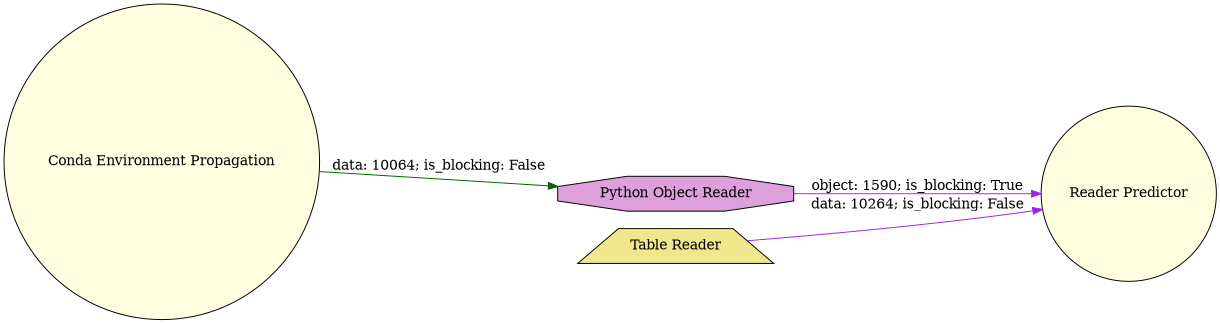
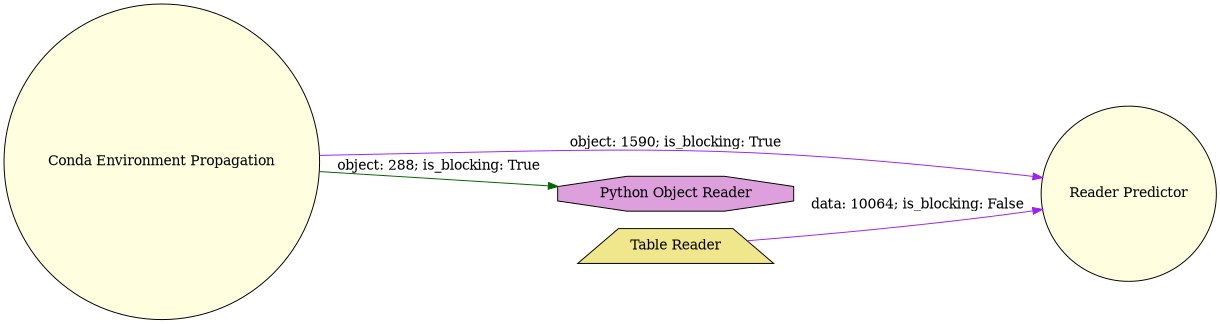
edge "Conda Environment Propagation" -> "Python Object Reader": label "data: 10064; is_blocking: False" -> "object: 288; is_blocking: True"
edge "Python Object Reader" -> "Reader Predictor": now "Conda Environment Propagation" -> "Reader Predictor"
edge "Table Reader" -> "Reader Predictor": label "data: 10264; is_blocking: False" -> "data: 10064; is_blocking: False"
